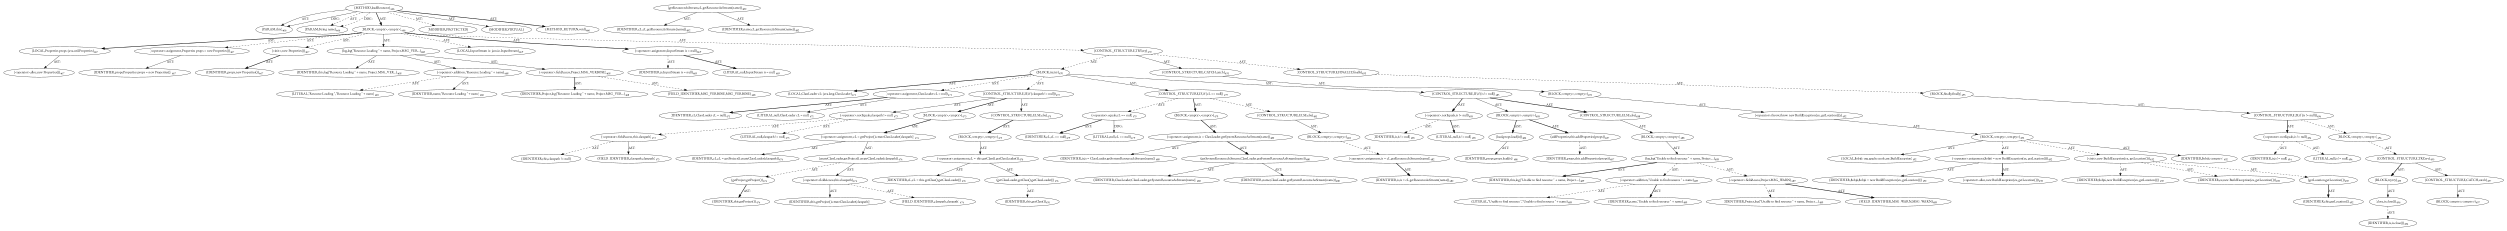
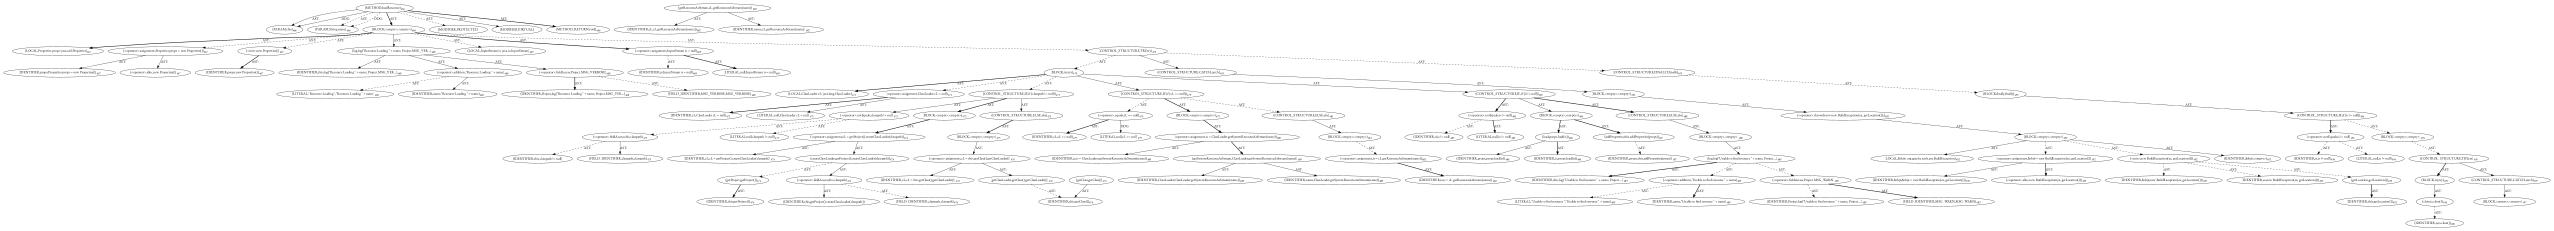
edge "(LOCAL,Properties props: java.util.Properties)" -> "(<operator>.alloc,new Properties())": now "(<operator>.assignment,Properties props = new Properties())" -> "(<operator>.alloc,new Properties())"
node "(IDENTIFIER,is,props.load(is))": added
node "(getClass,getClass())": added
